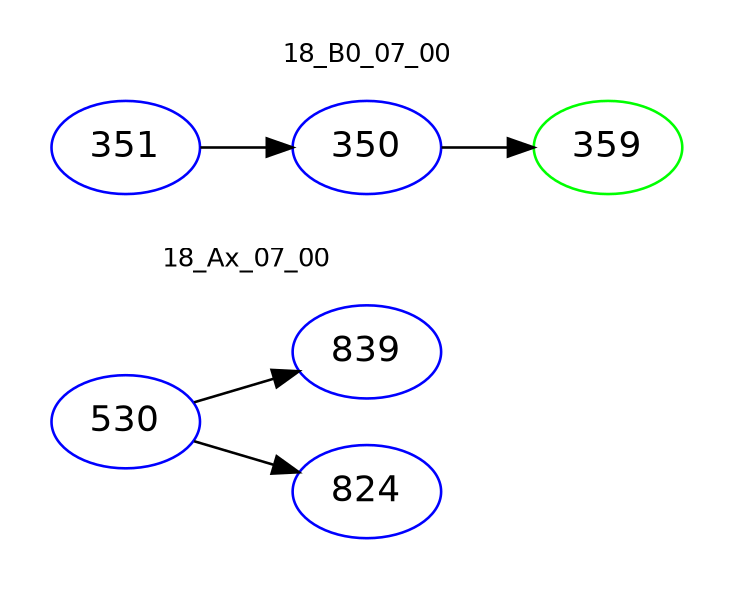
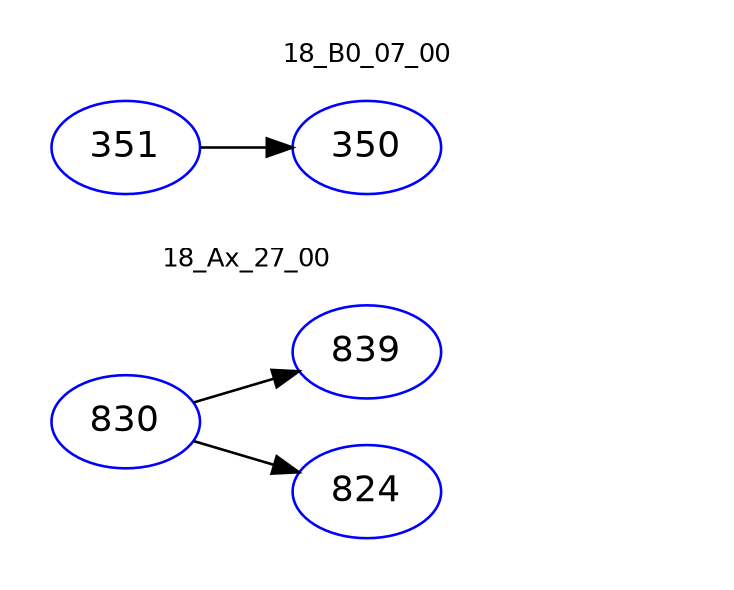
node "359": removed
cluster "18_Ax_07_00": label "18_Ax_07_00" -> "18_Ax_27_00"
node "530": label "530" -> "830"
